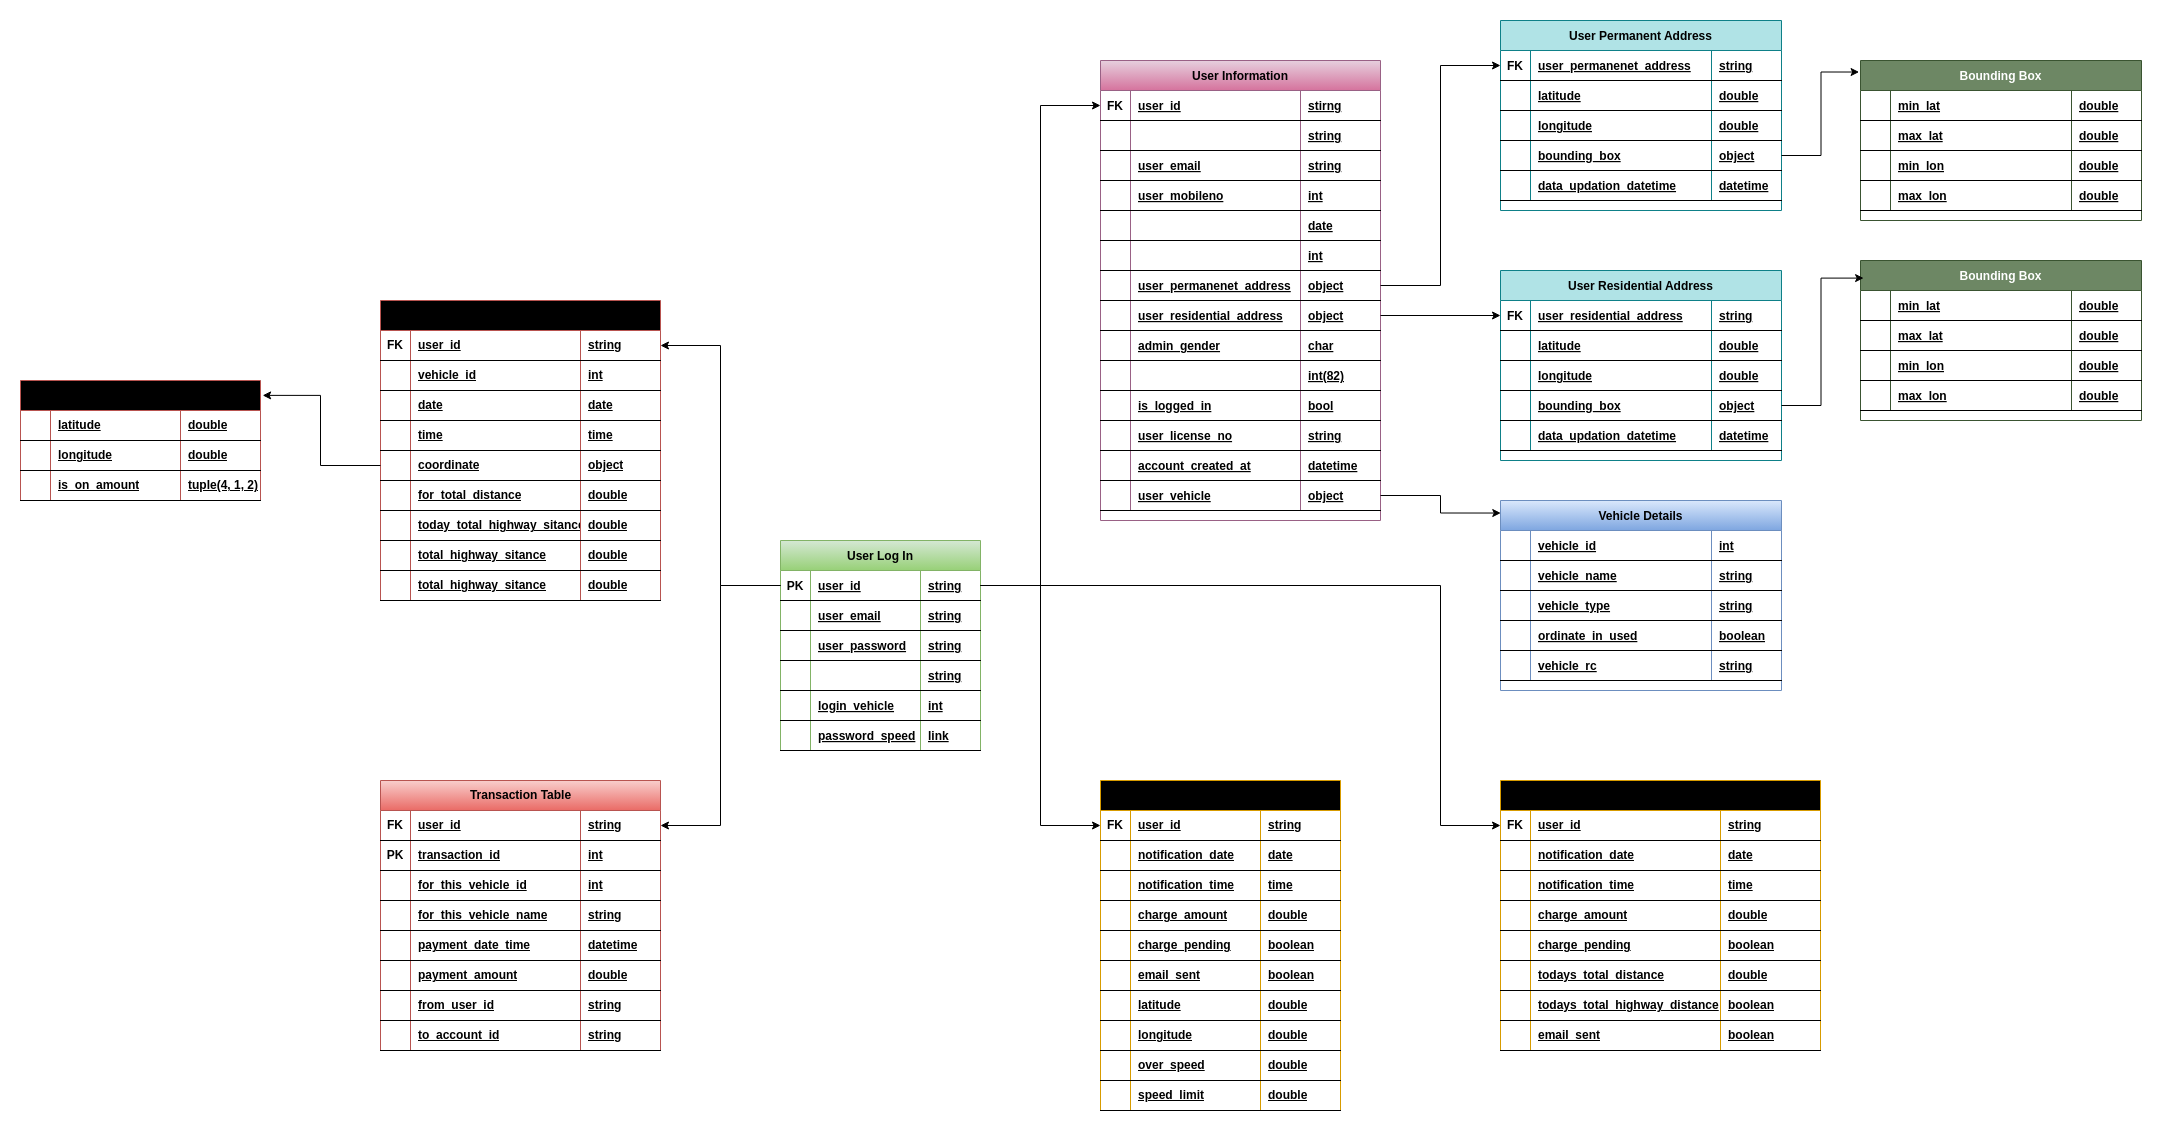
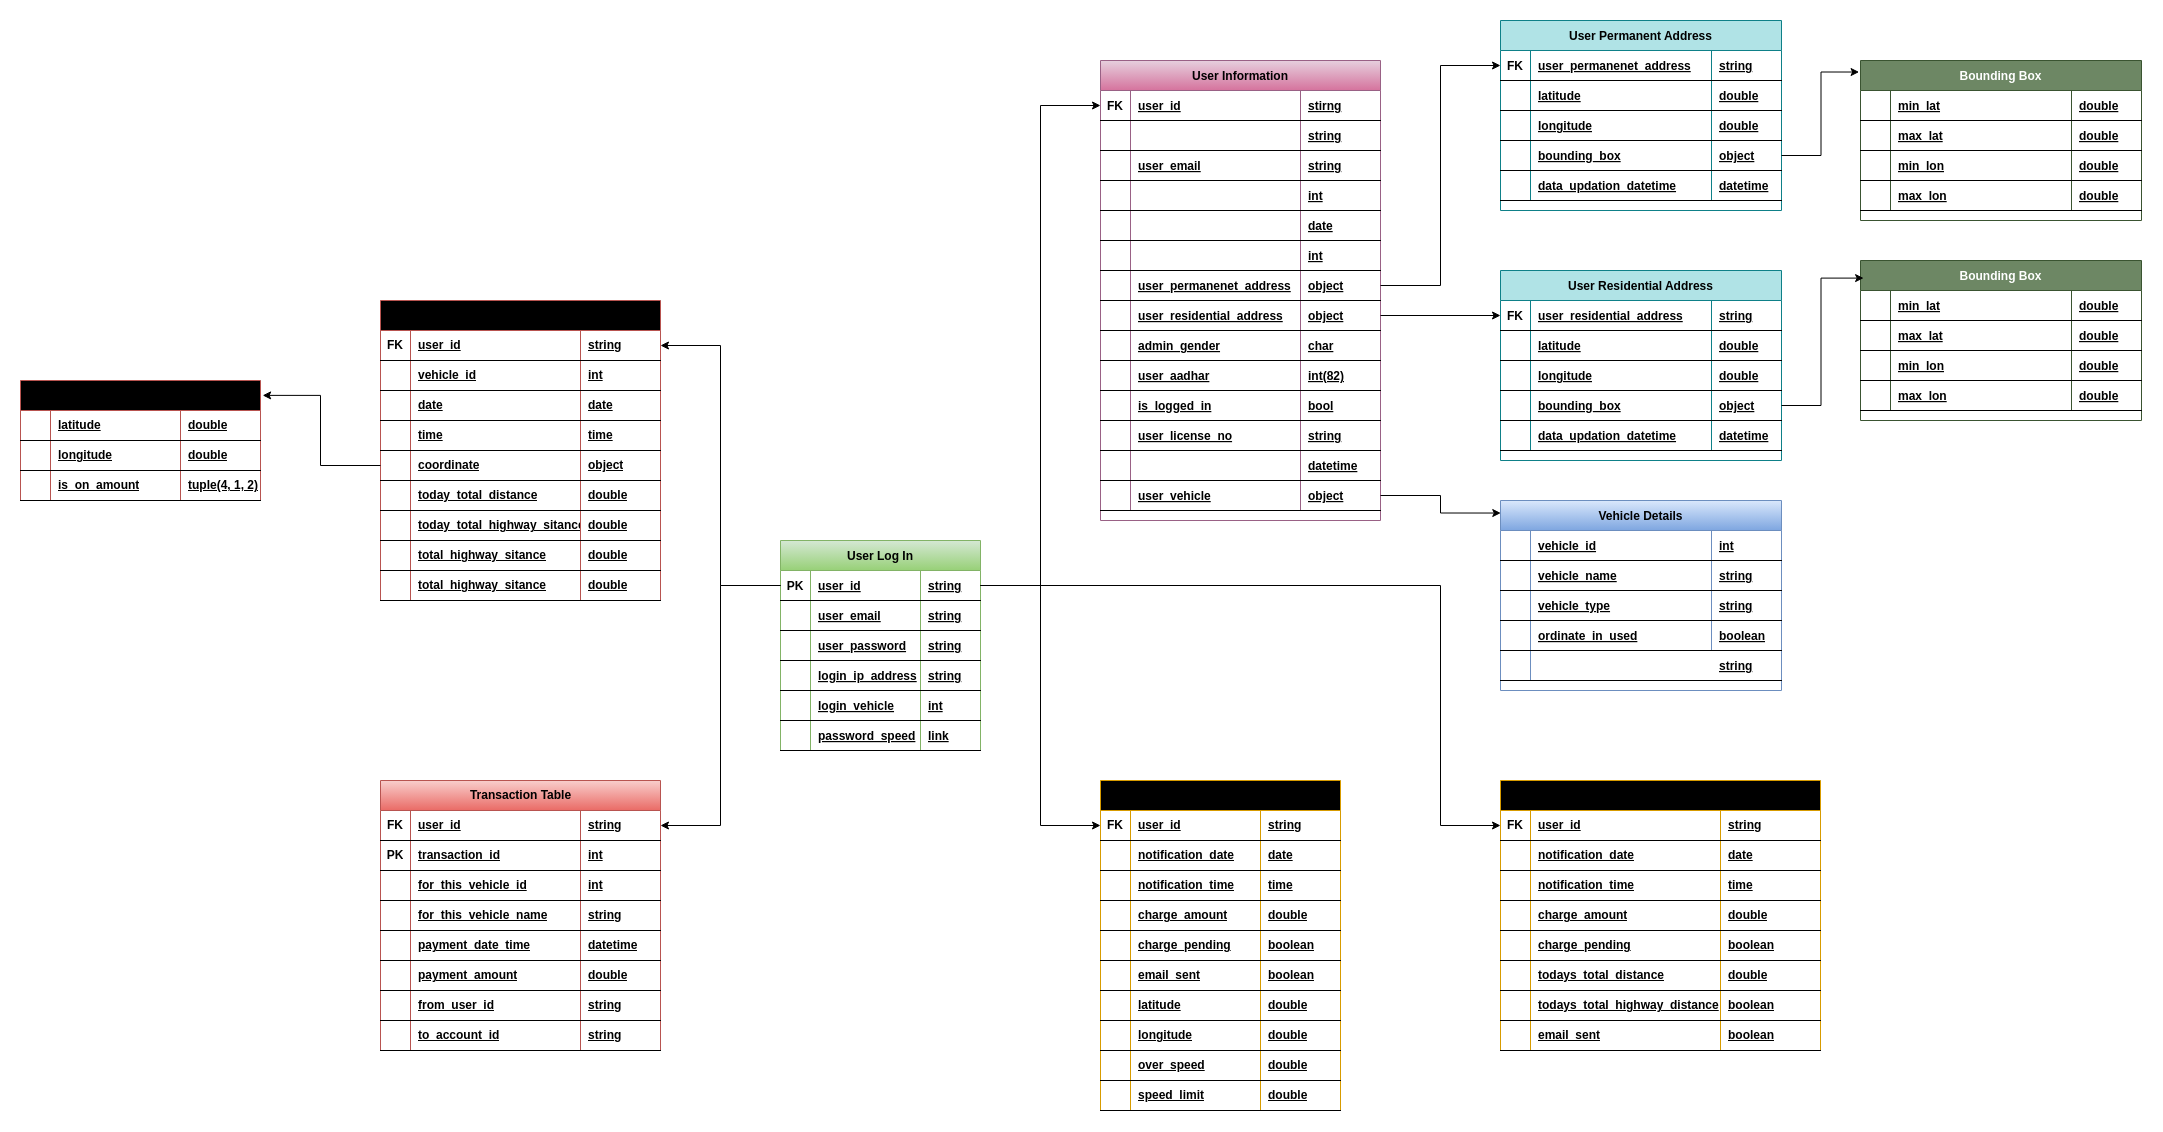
node "user_mobileno": removed
node "user_aadhar": added
node "account_created_at": removed
node "for_total_distance": label "for_total_distance" -> "today_total_distance"
node "vehicle_rc": removed
node "login_ip_address": added
